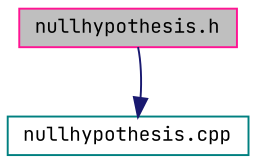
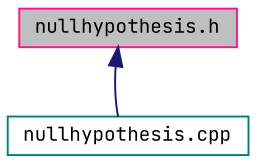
edge "nullhypothesis.h" -> "nullhypothesis.cpp": reversed
